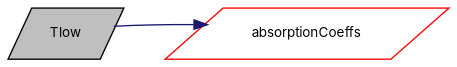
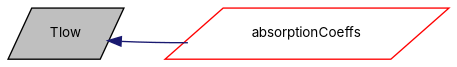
edge "Tlow" -> "absorptionCoeffs": reversed
